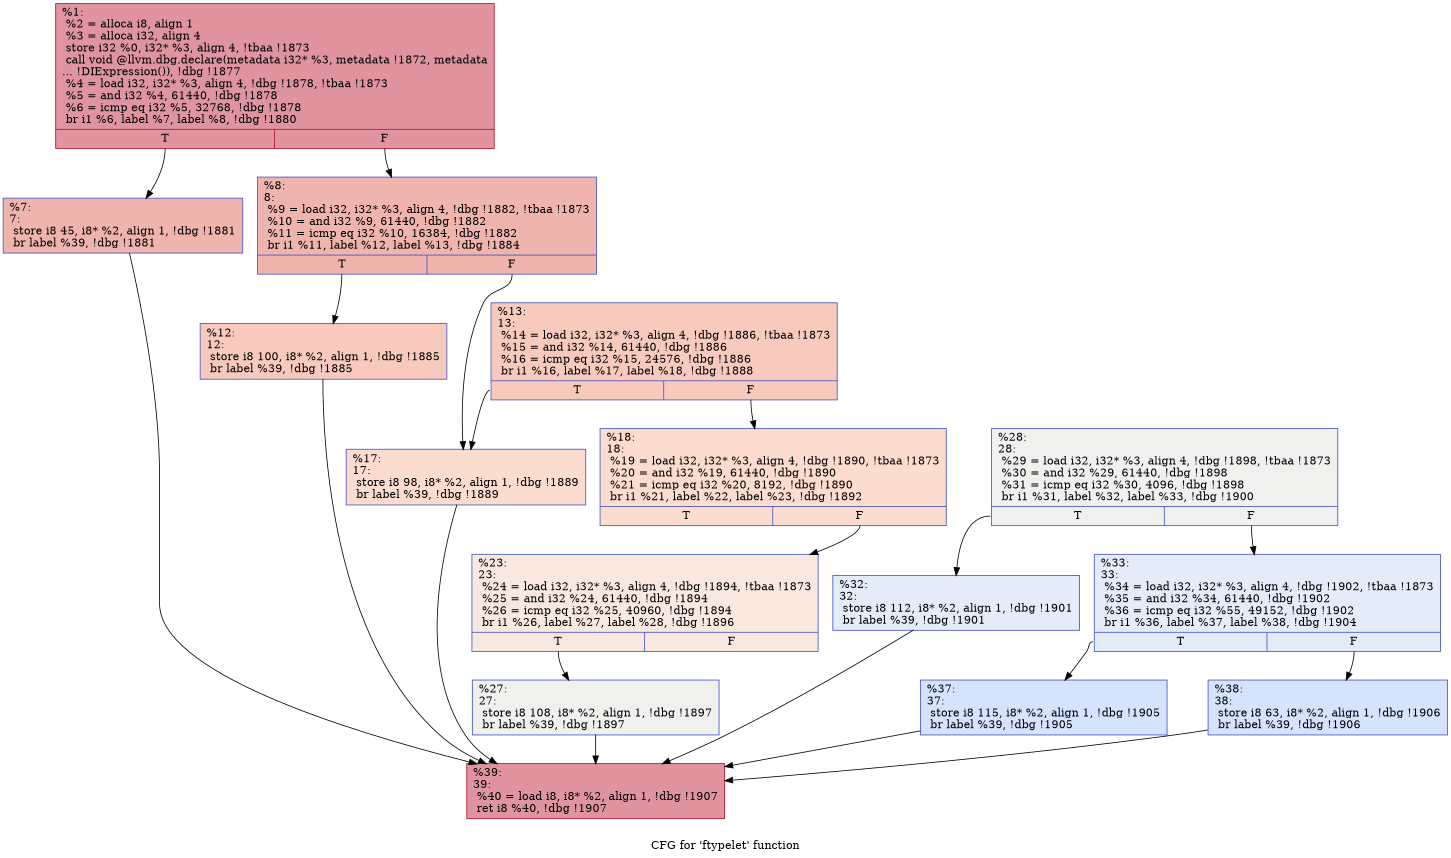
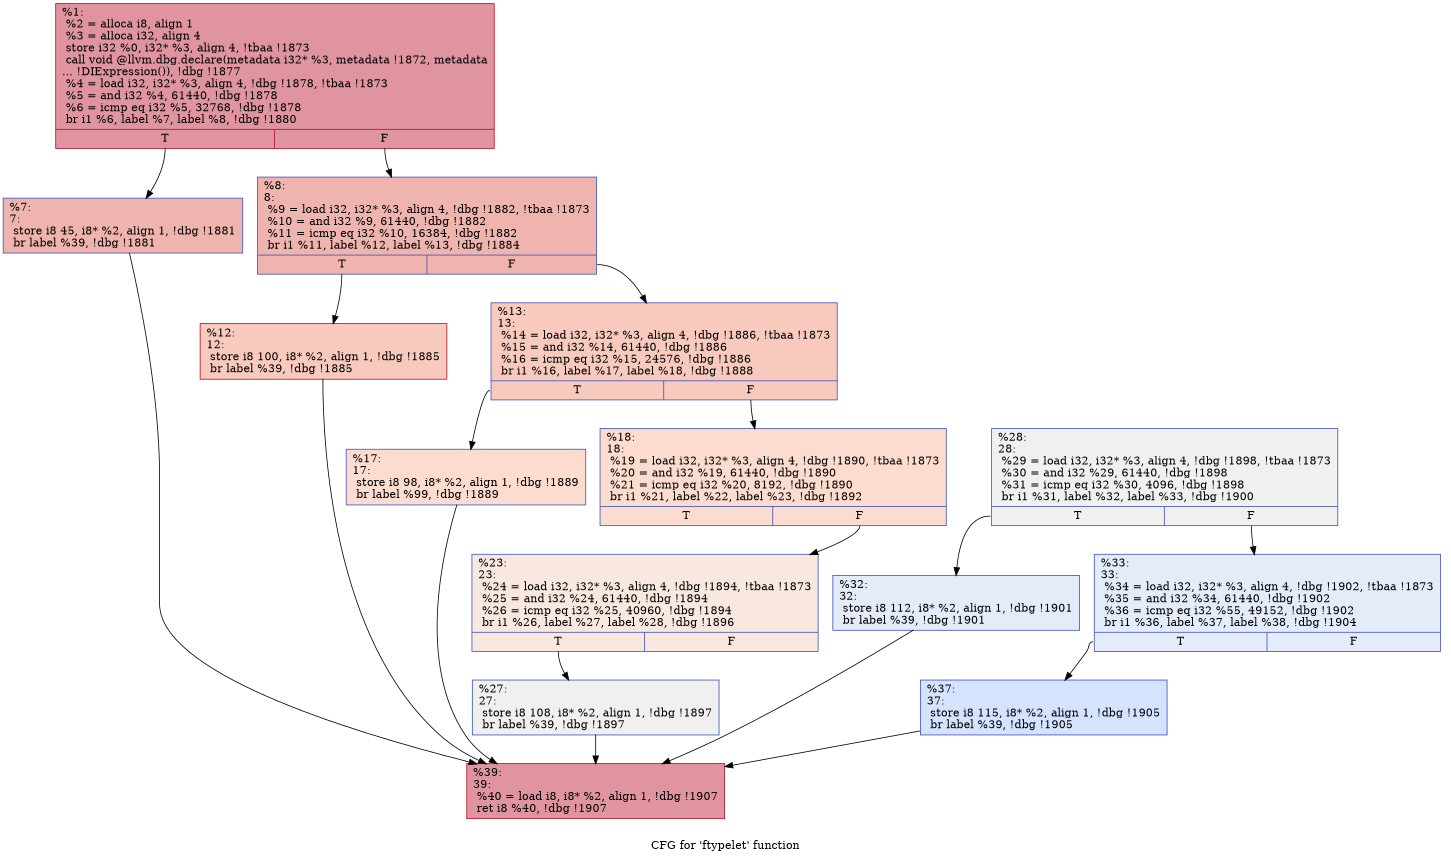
edge "%8:" -> "%17:": now "%8:" -> "%13:"
node "%12:": color #3d50c3ff -> #b70d28ff
node "%17:": text "br label %39, !dbg !1889" -> "br label %99, !dbg !1889"
node "%38:": removed
